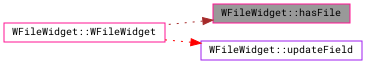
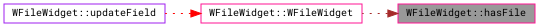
edge "WFileWidget::WFileWidget" -> "WFileWidget::updateField": reversed
